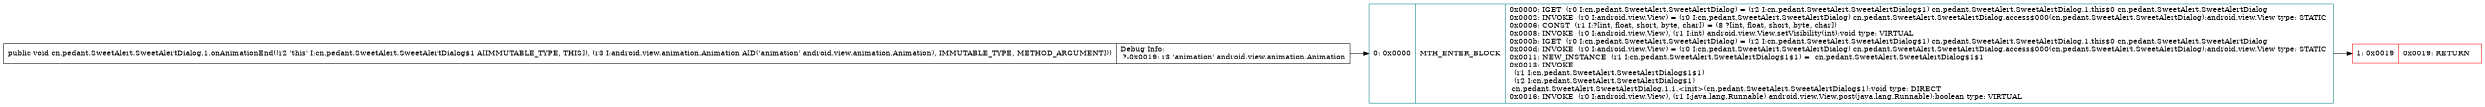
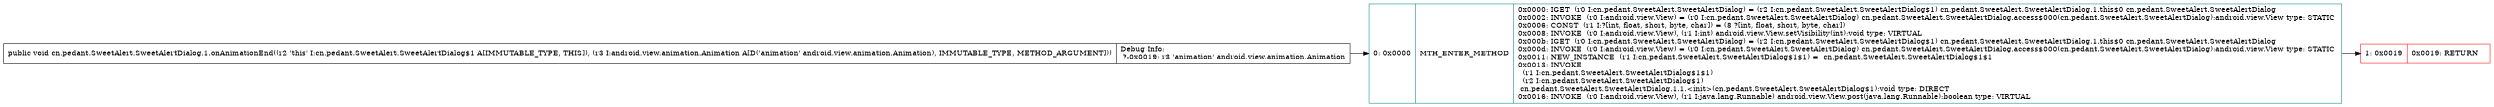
node "0: 0x0000": text "MTH_ENTER_BLOCK" -> "MTH_ENTER_METHOD"
